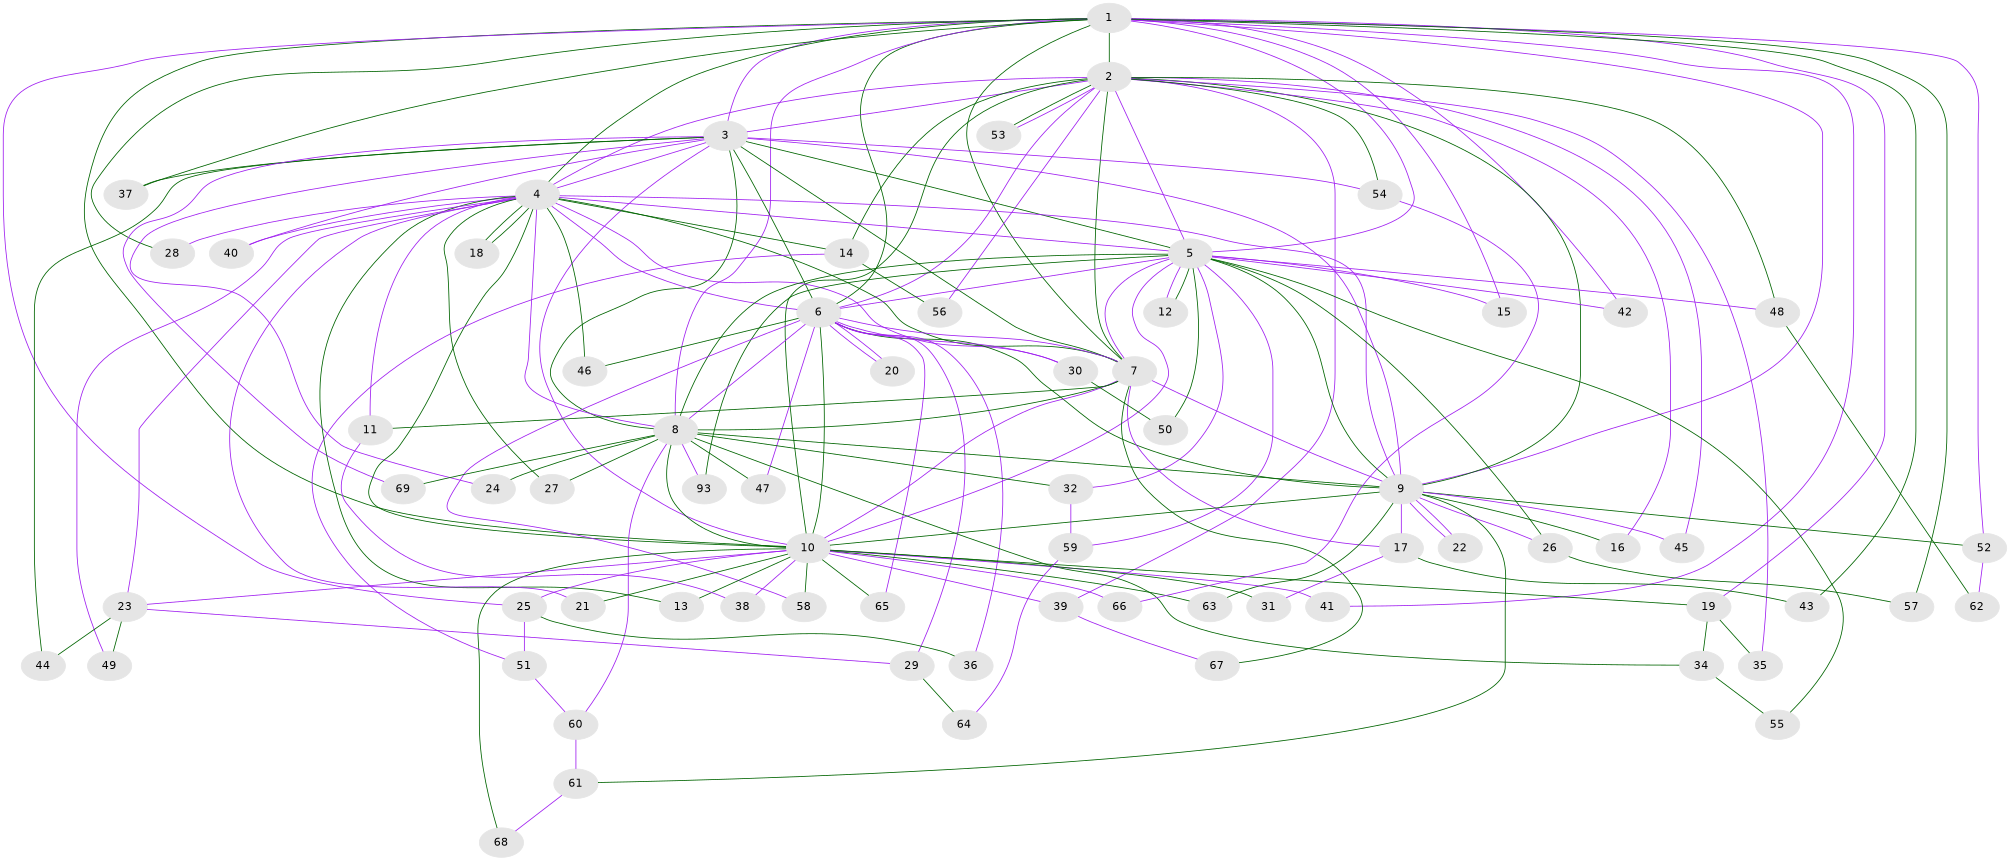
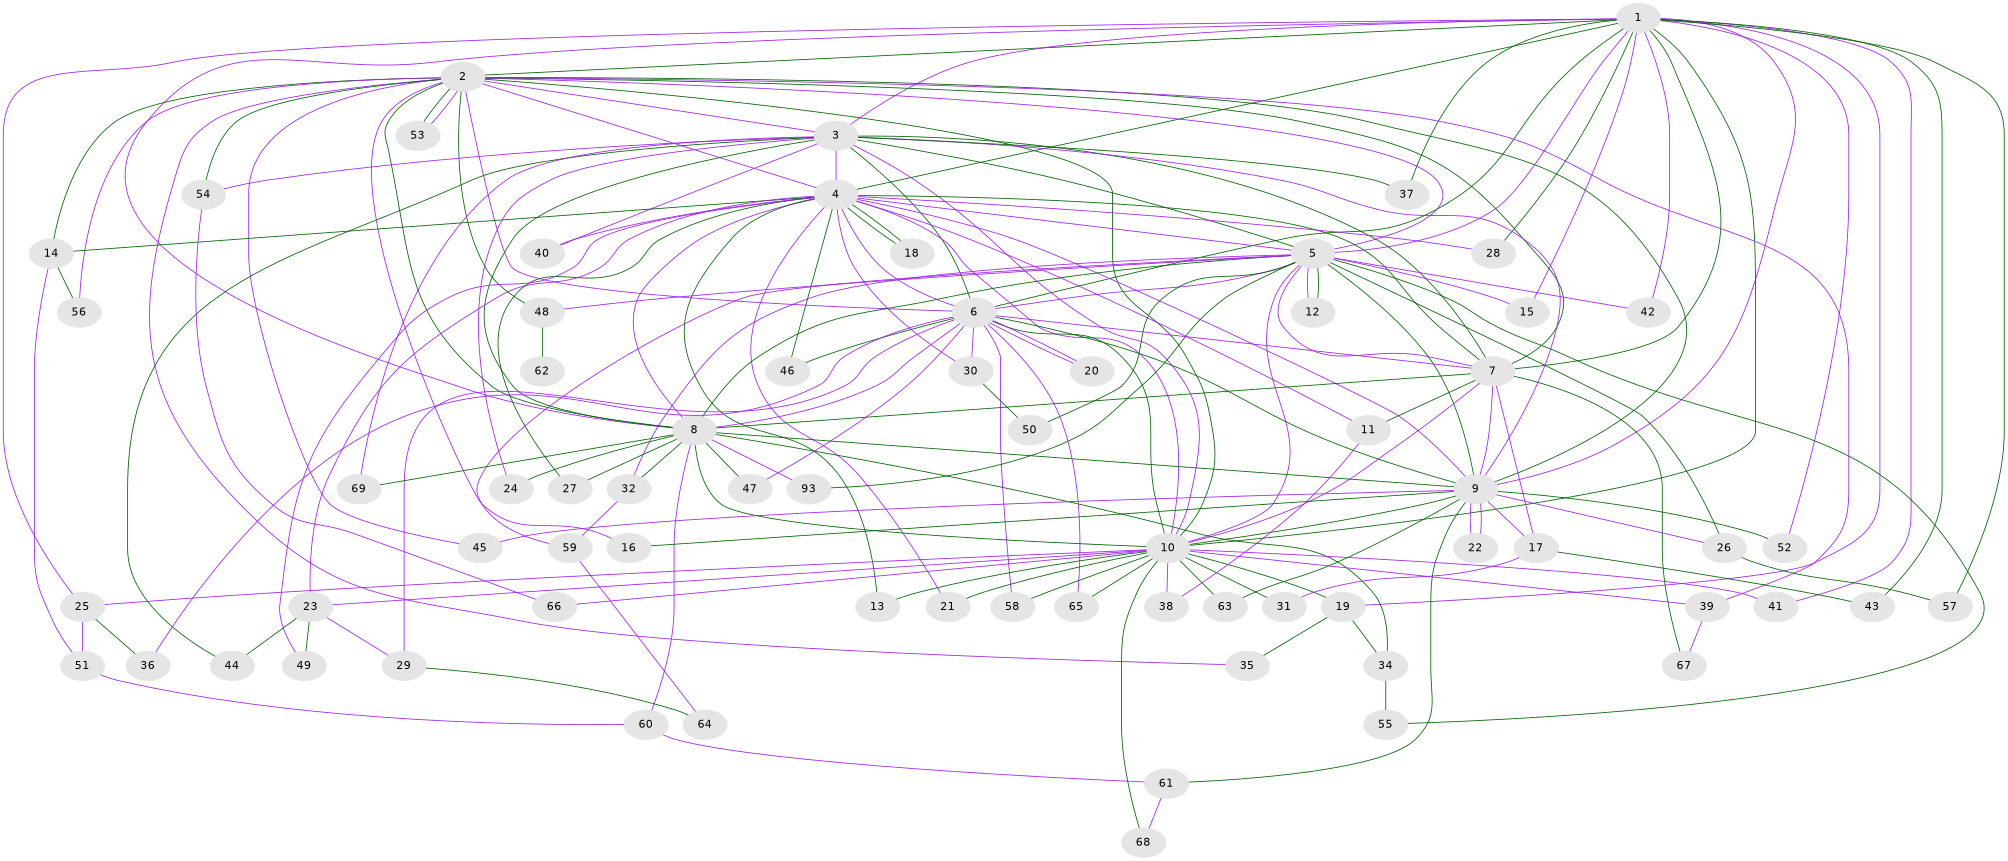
edge "2" -- "8": added
edge "4" -- "10": color darkgreen -> purple
edge "52" -- "62": removed
